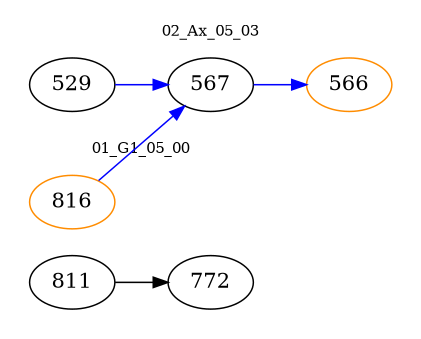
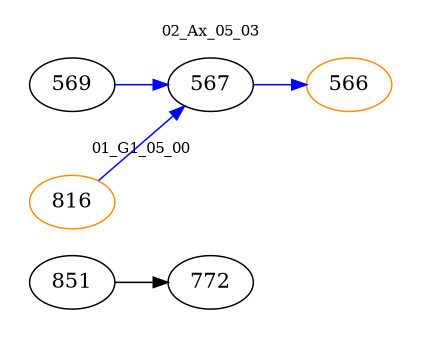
node "529": label "529" -> "569"
node "811": label "811" -> "851"
